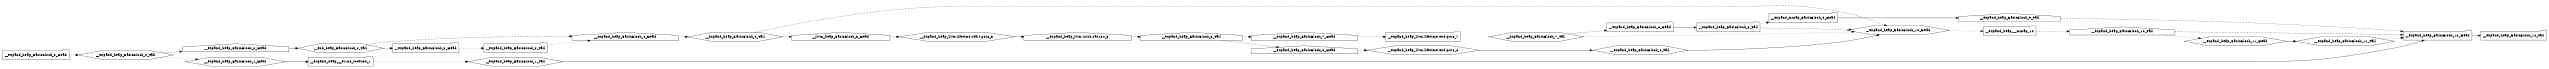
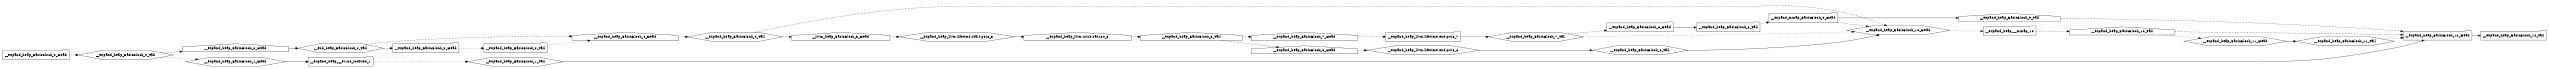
edge "__expand_heap_BasicBlock_8_Tail" -> "__expand_heap_BasicBlock_10_Head": now "__expand_mmap_BasicBlock_9_Head" -> "__expand_heap_BasicBlock_10_Head"
edge "__expand_heap_llvm.lifetime.end.p0i8_7" -> "__expand_heap_BasicBlock_7_Tail": added
